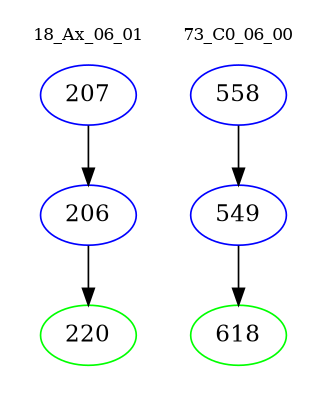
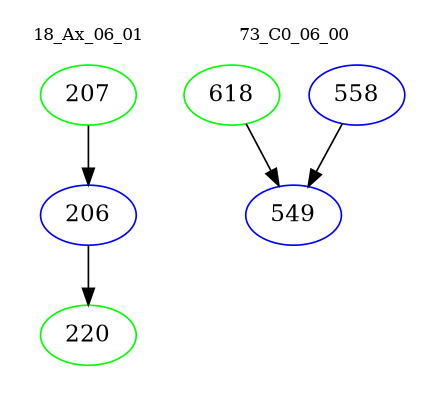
node "207": color blue -> green
edge "549" -> "618": reversed
